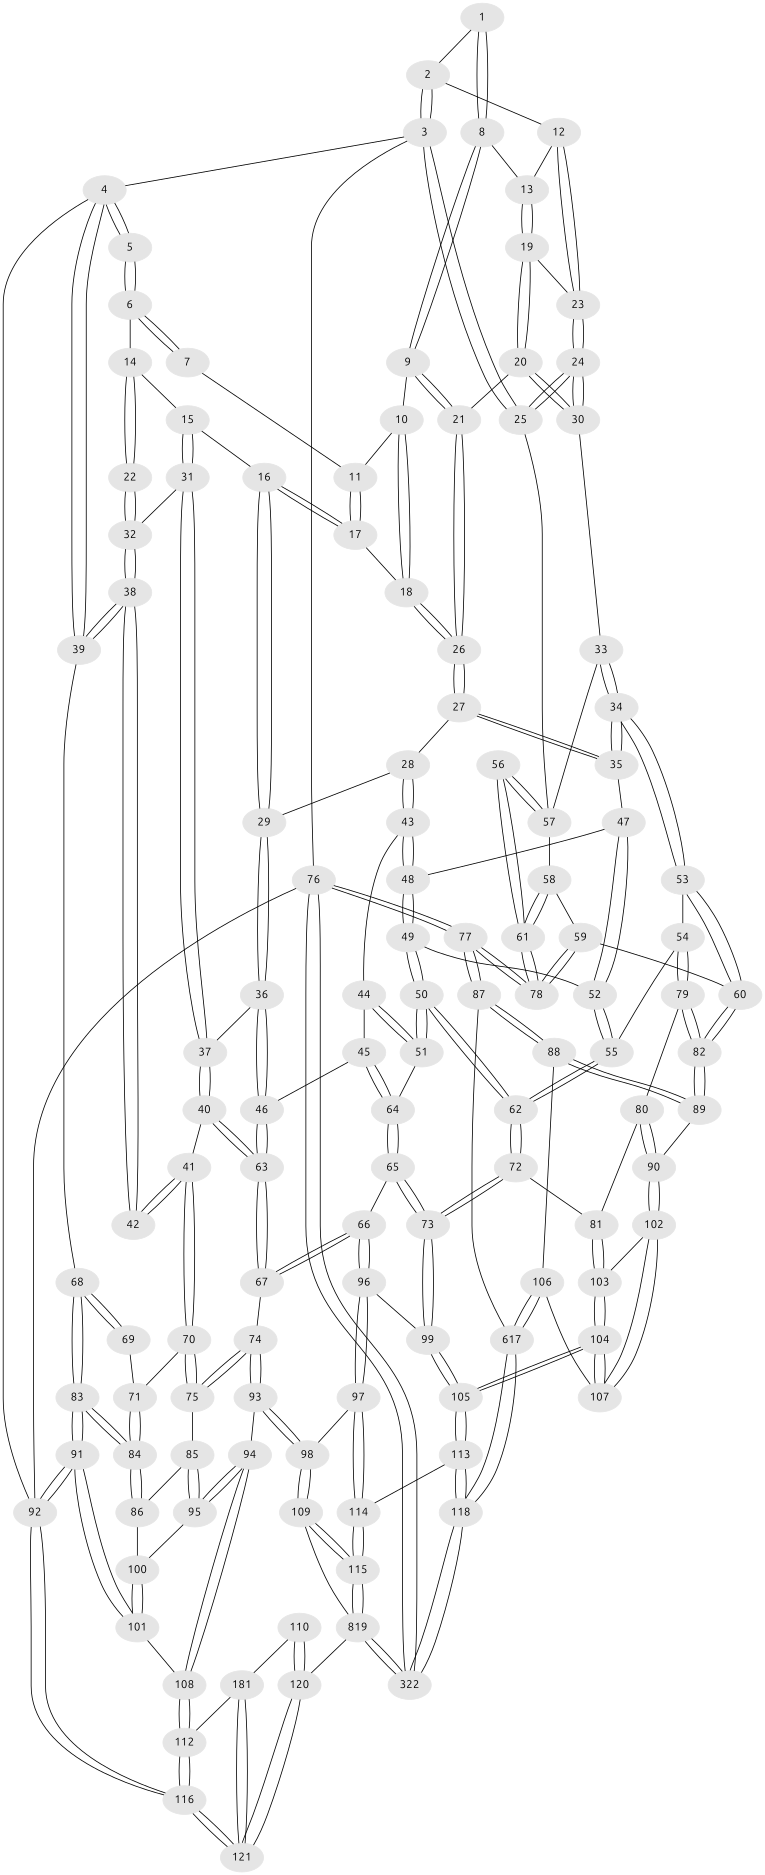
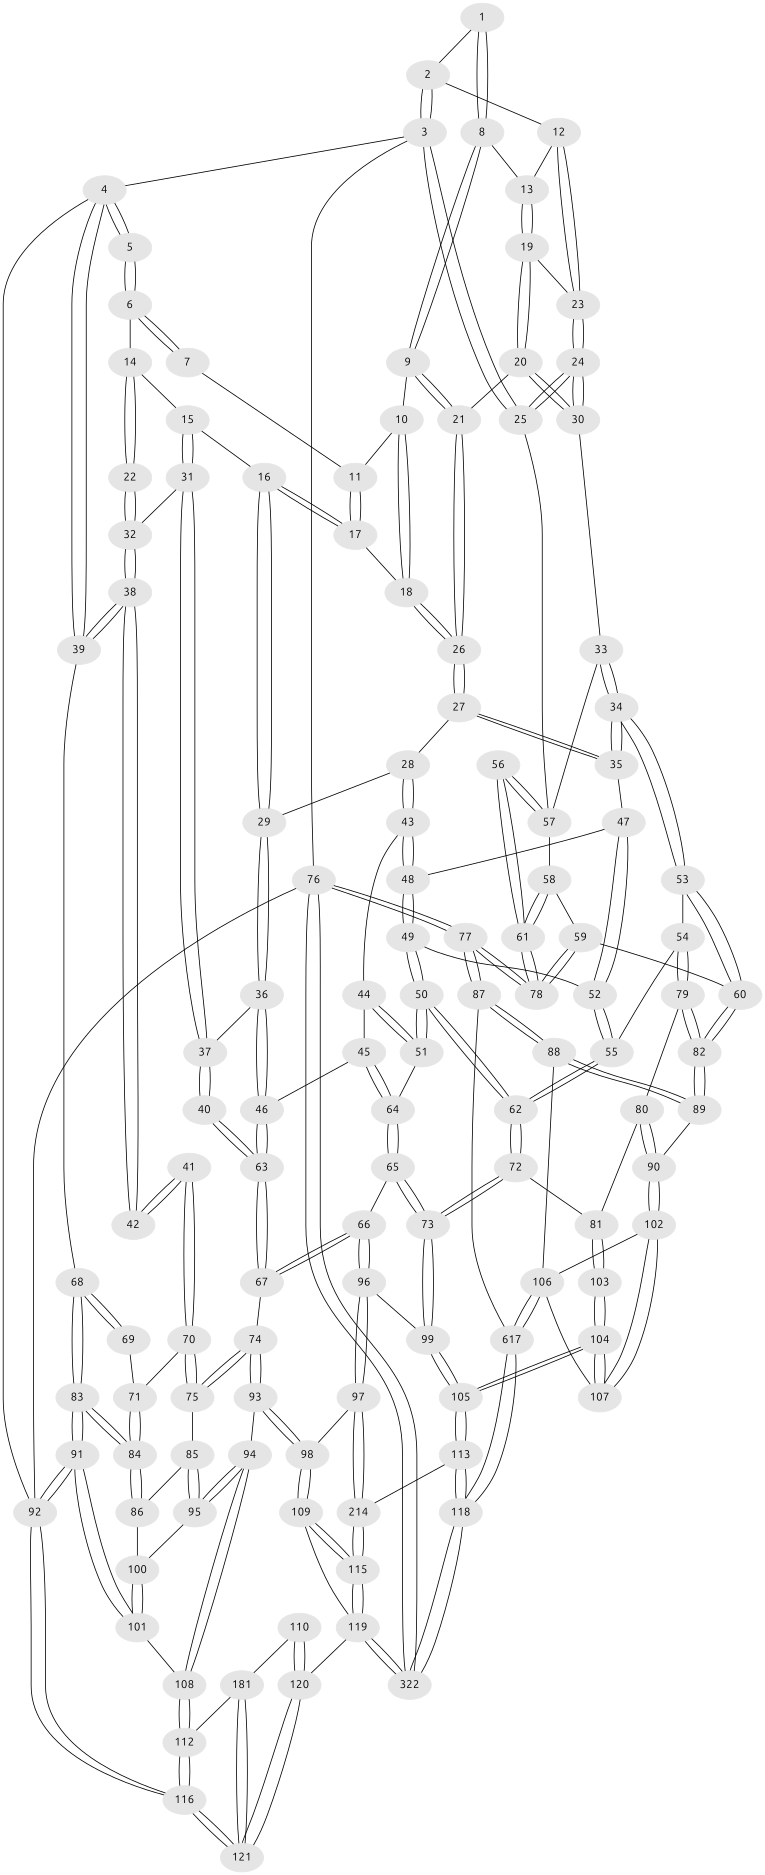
edge "40" -- "41": removed
edge "102" -- "103": now "102" -- "106"
node "114": label "114" -> "214"
node "819": label "819" -> "119"
